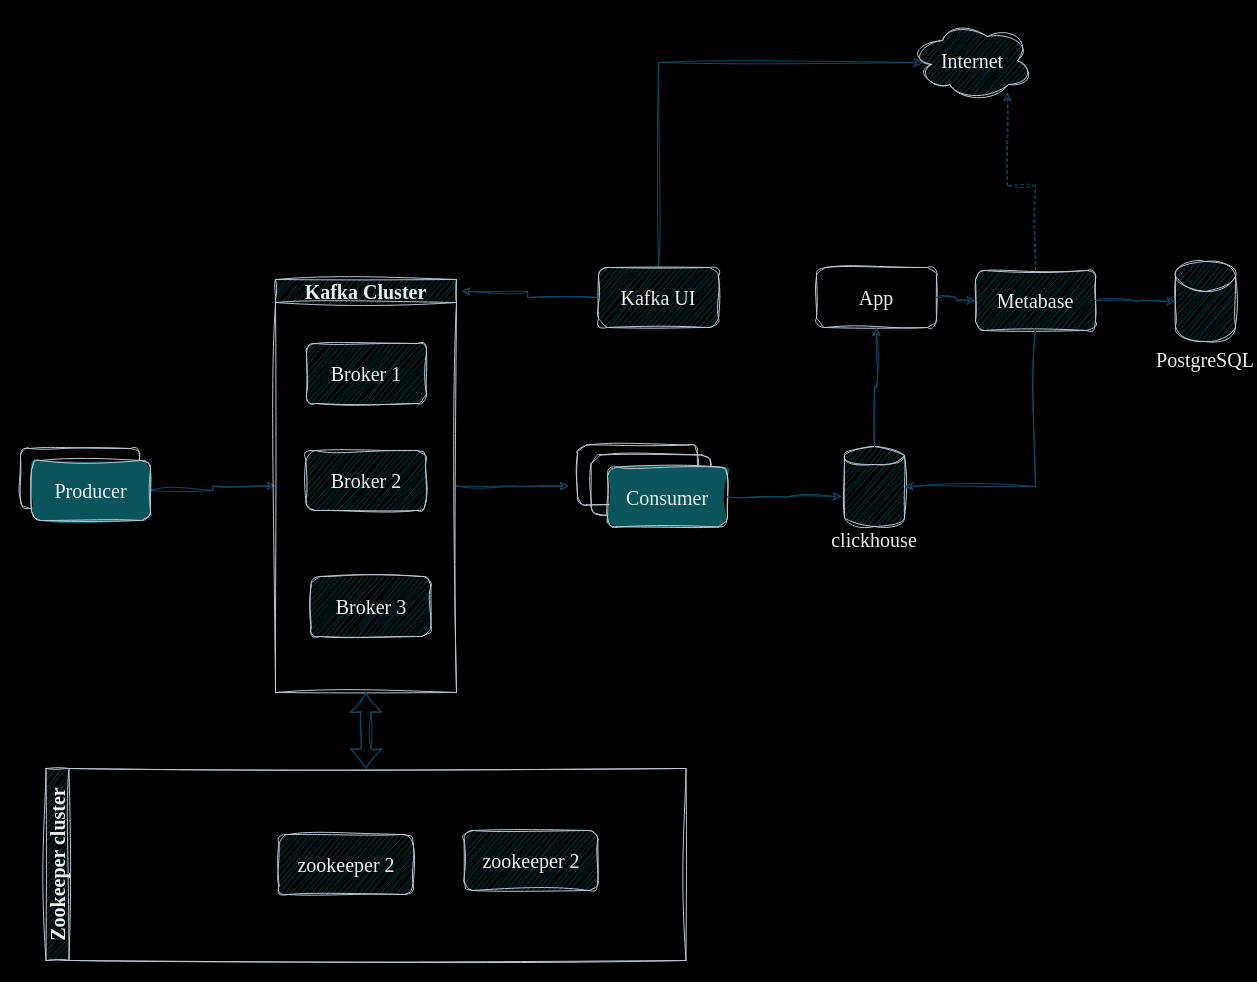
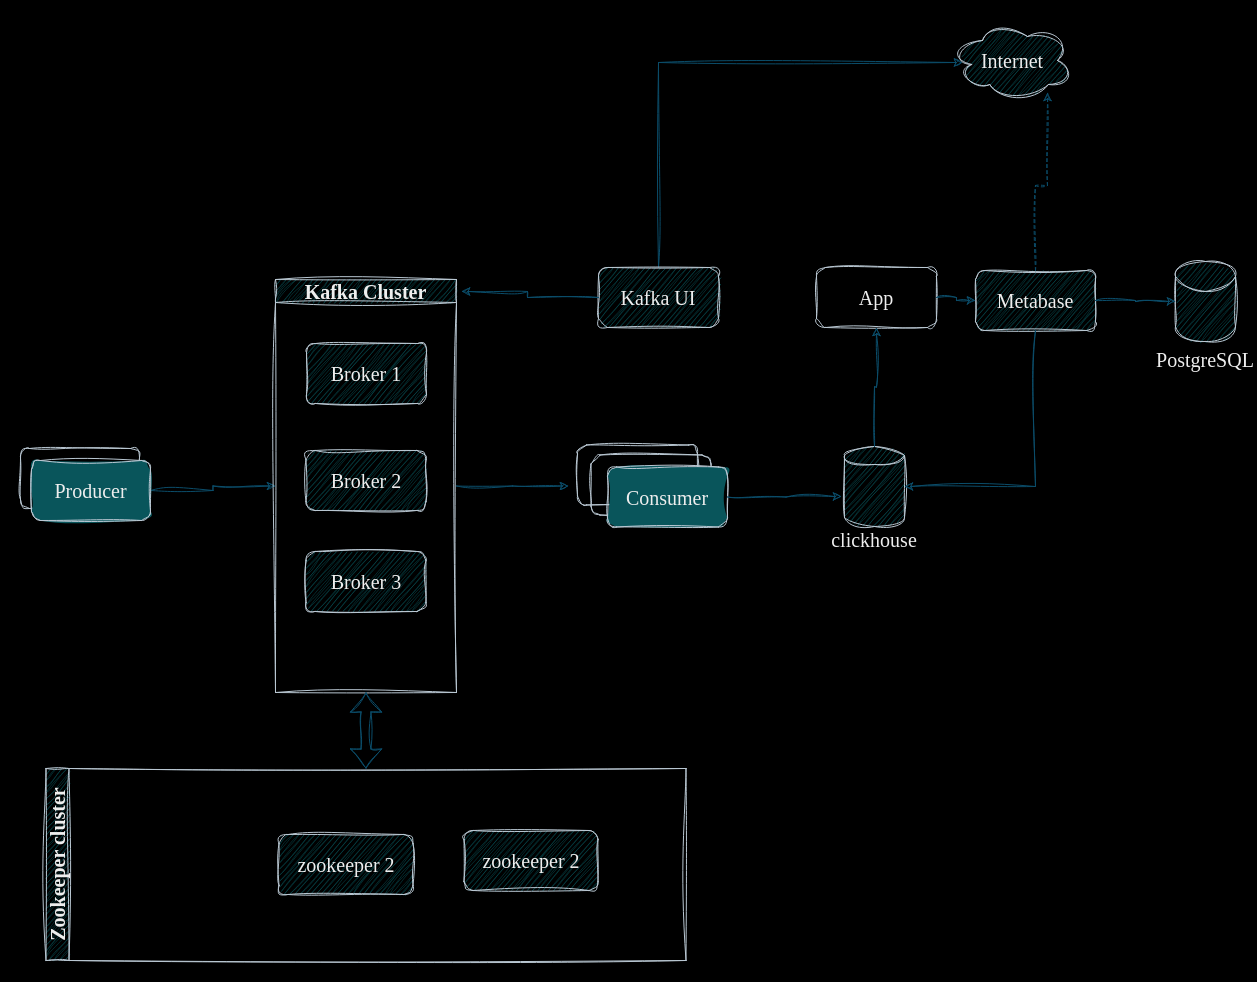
node "Internet": moved (973, 61) -> (1013, 61)
node "Broker 3": moved (371, 607) -> (366, 582)
